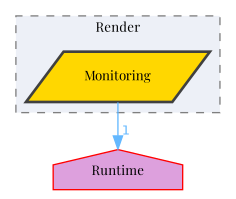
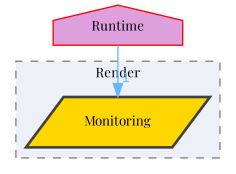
edge "Monitoring" -> "Runtime": reversed
